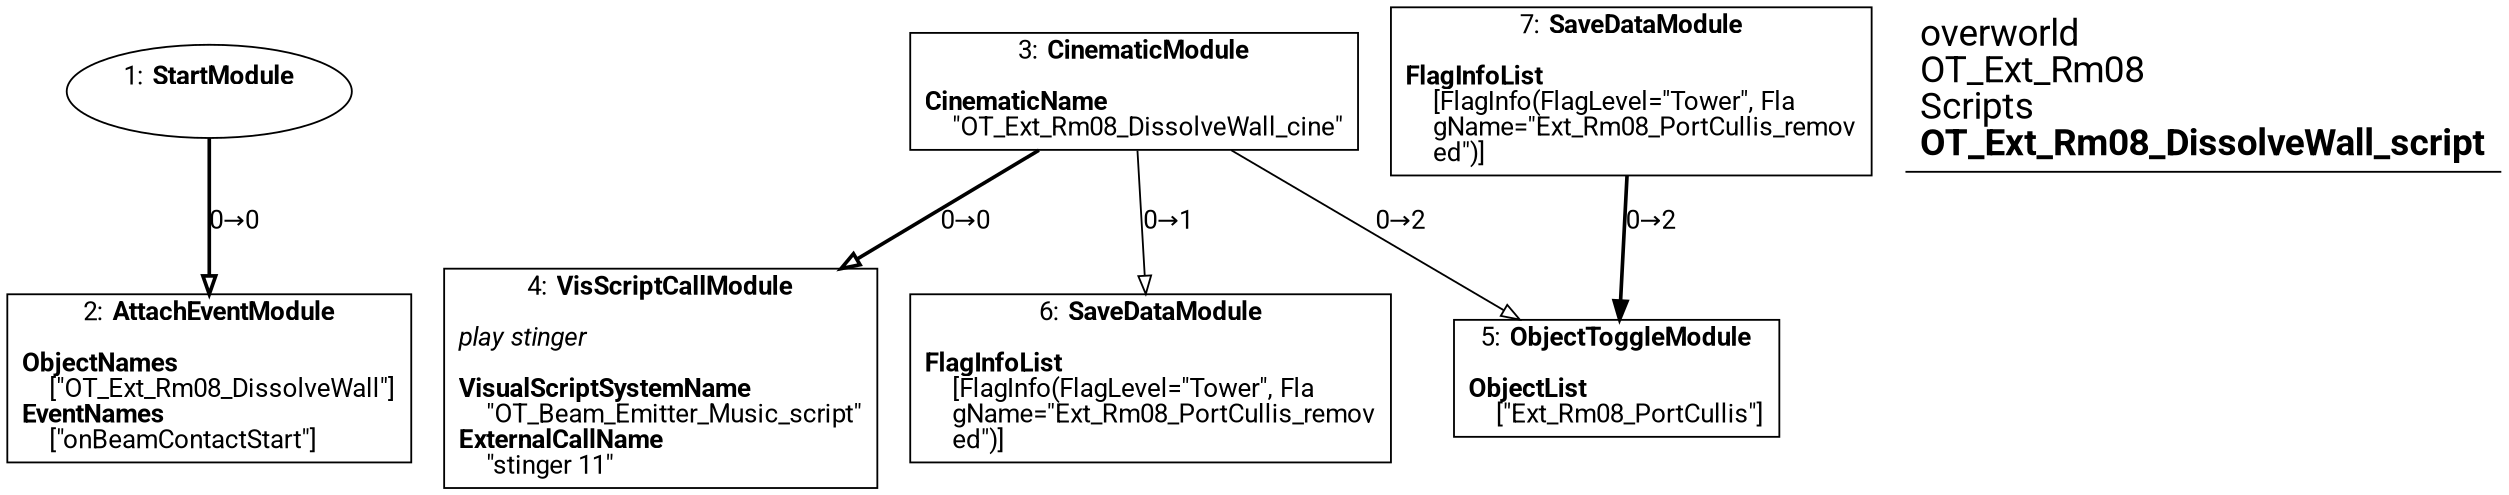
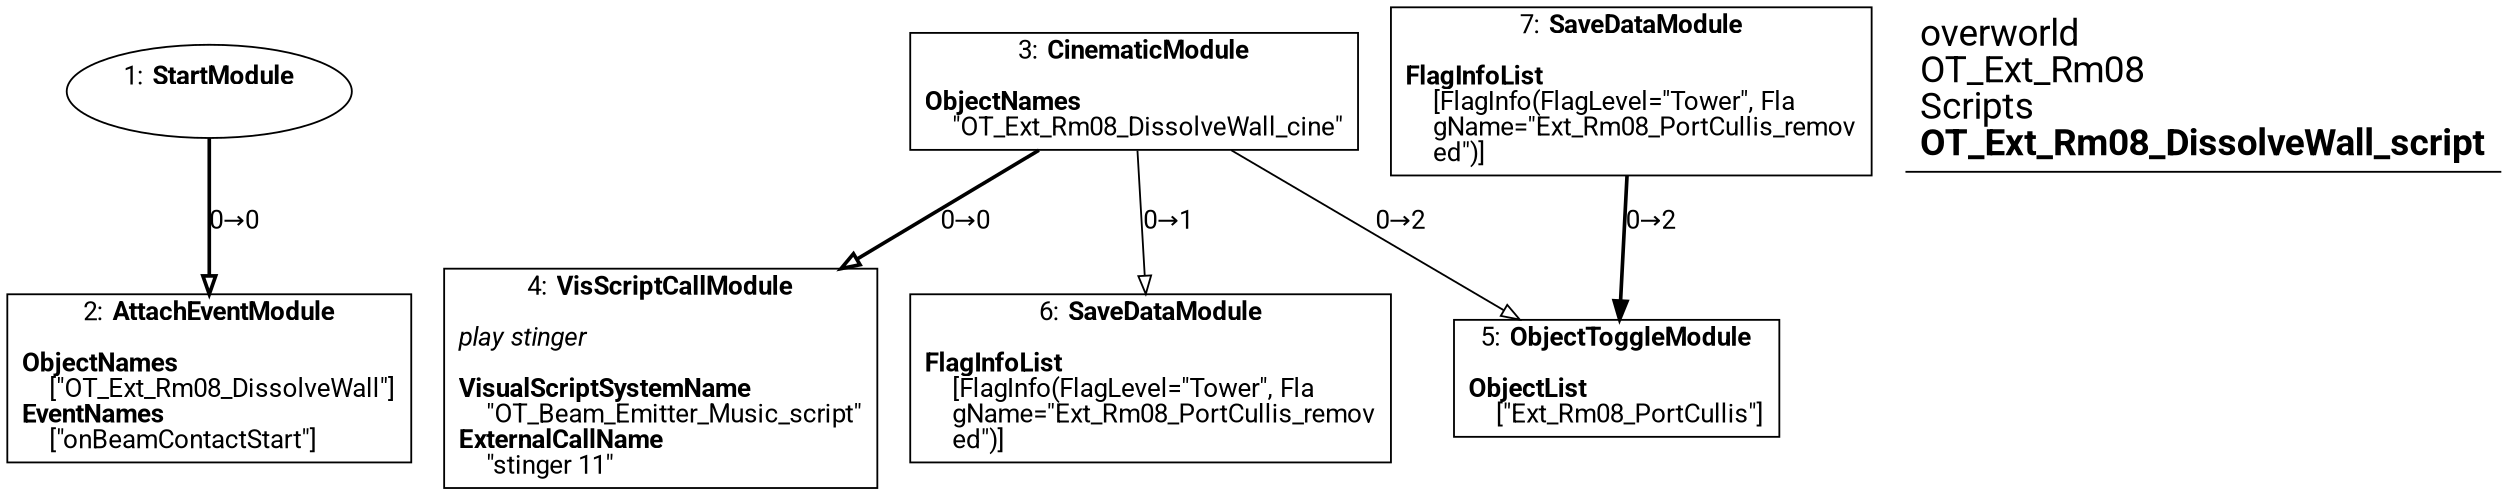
node "3:": text "CinematicName" -> "ObjectNames"
